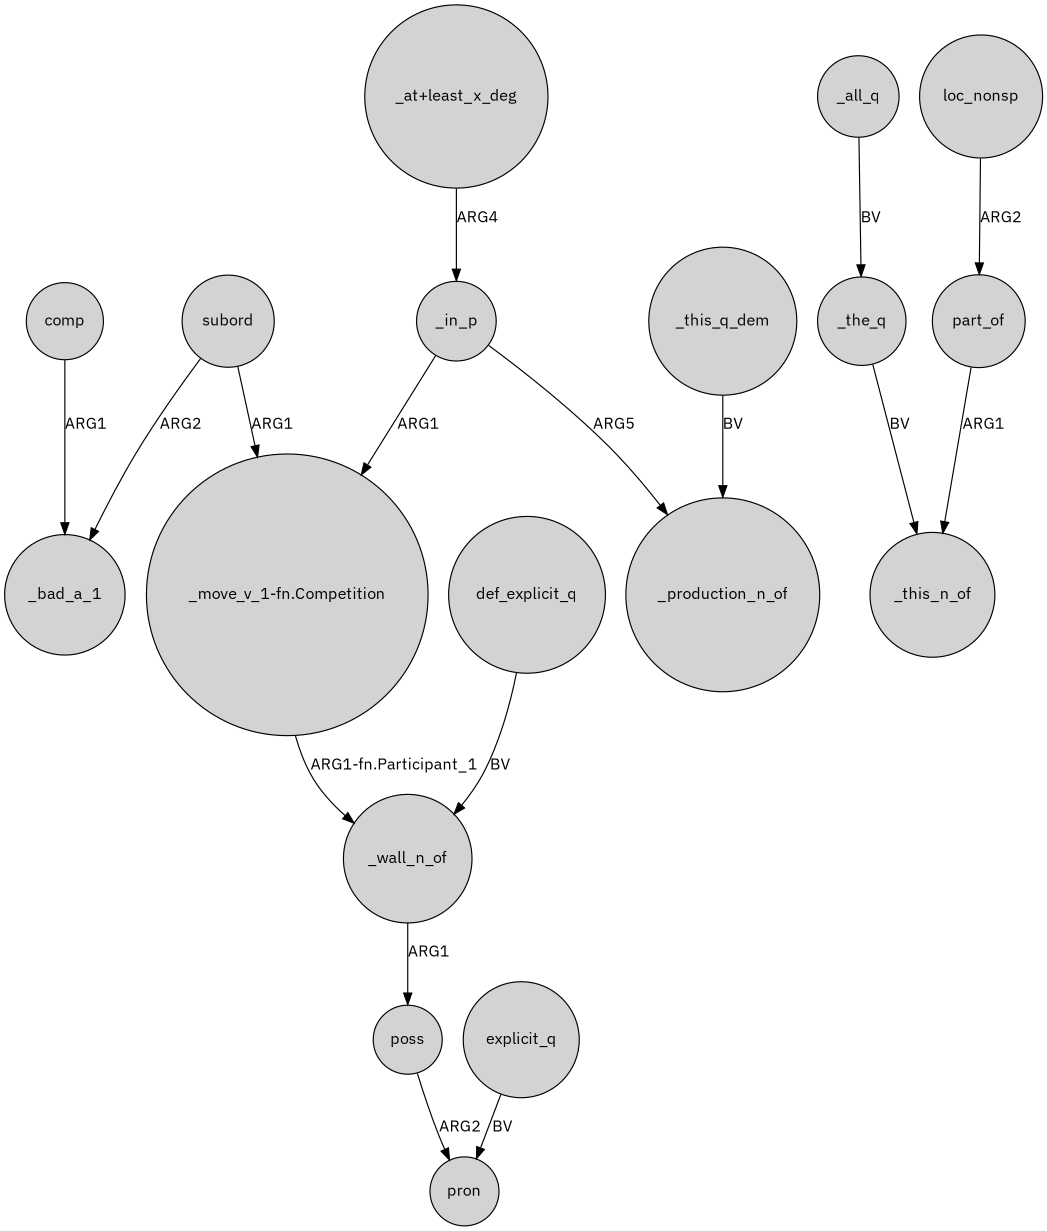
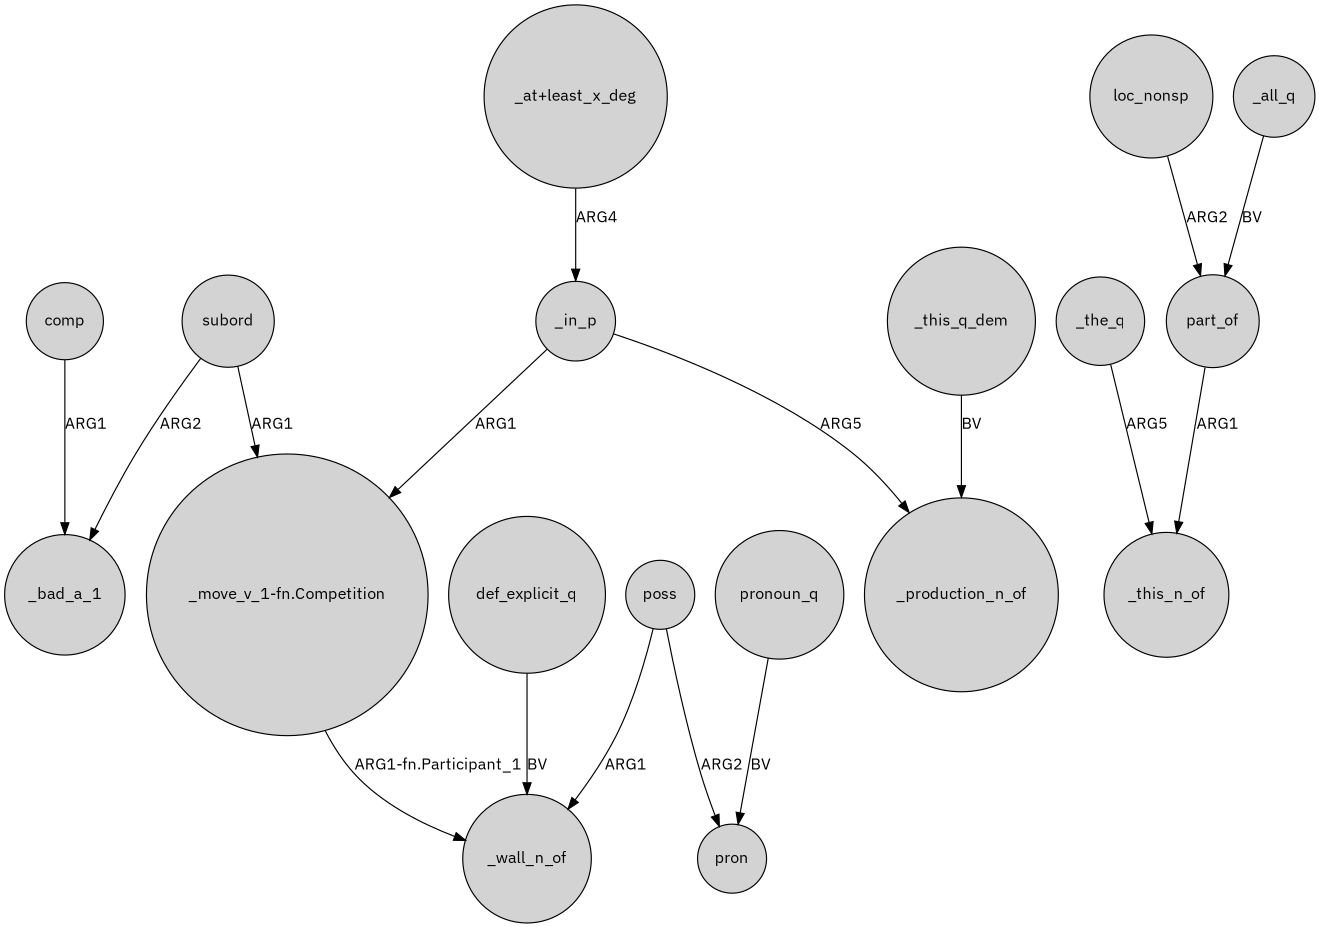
edge "_all_q" -> "_the_q": now "_all_q" -> "part_of"
edge "_the_q" -> "_this_n_of": label "BV" -> "ARG5"
edge "_wall_n_of" -> "poss": reversed
node "explicit_q": label "explicit_q" -> "pronoun_q"
